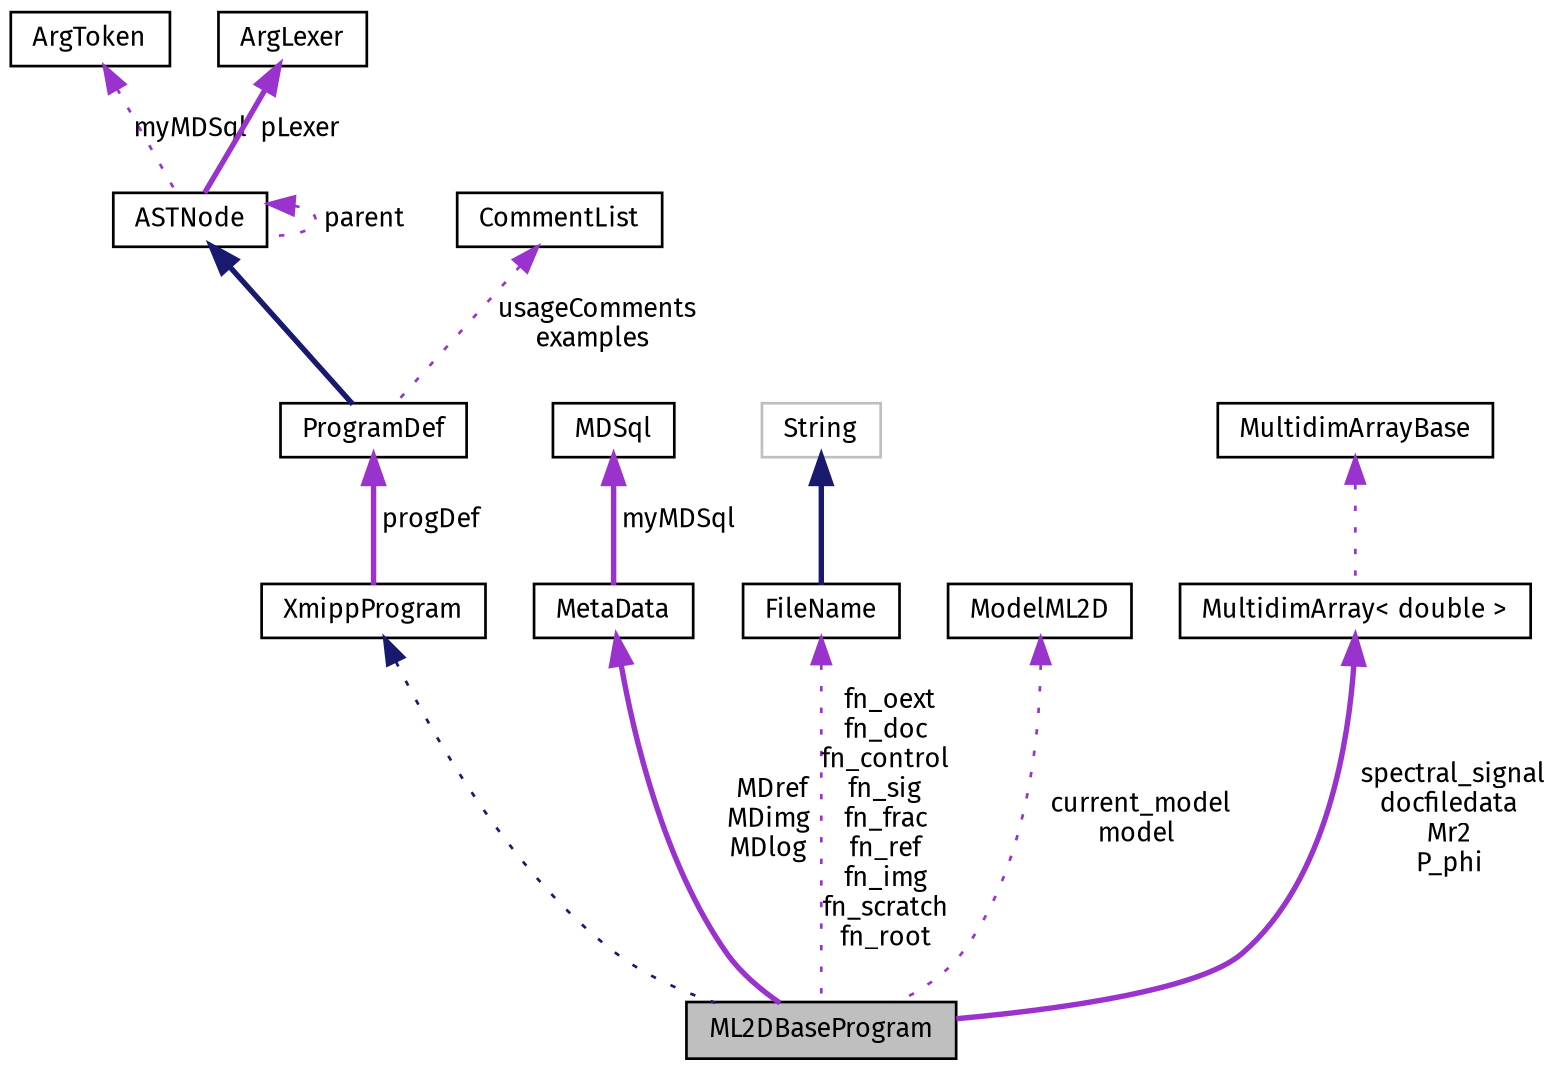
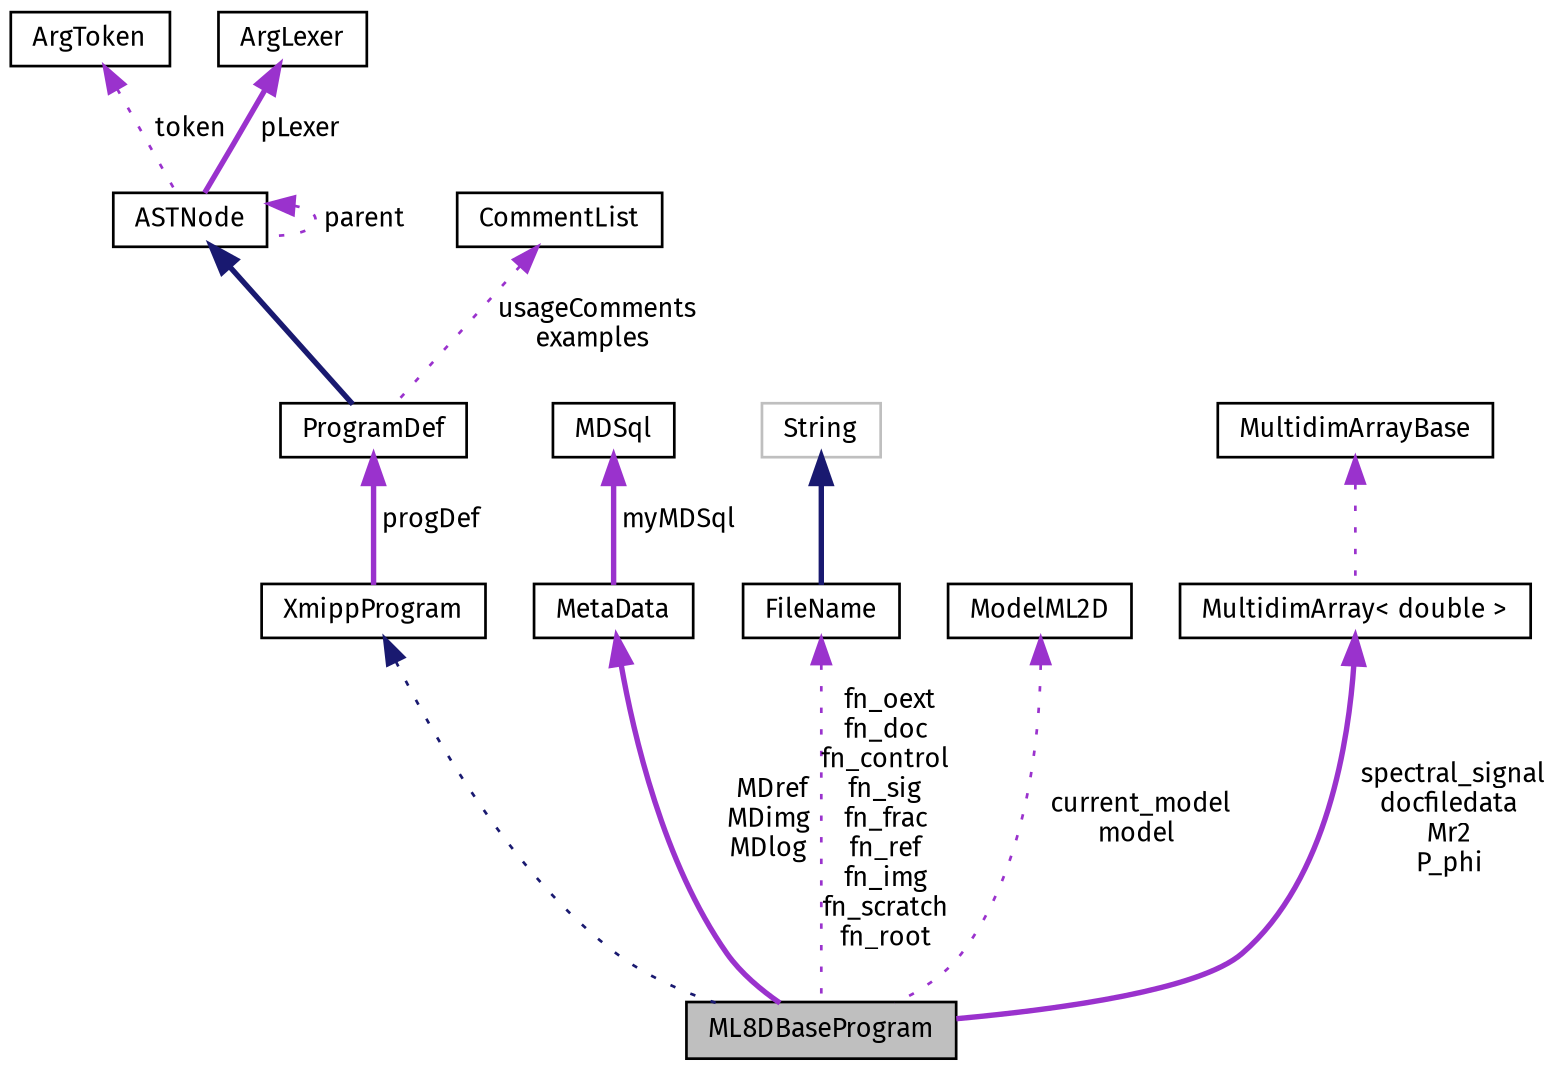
edge "ASTNode" -> "ArgToken": label " myMDSql" -> " token"
node "ML2DBaseProgram": label "ML2DBaseProgram" -> "ML8DBaseProgram"
